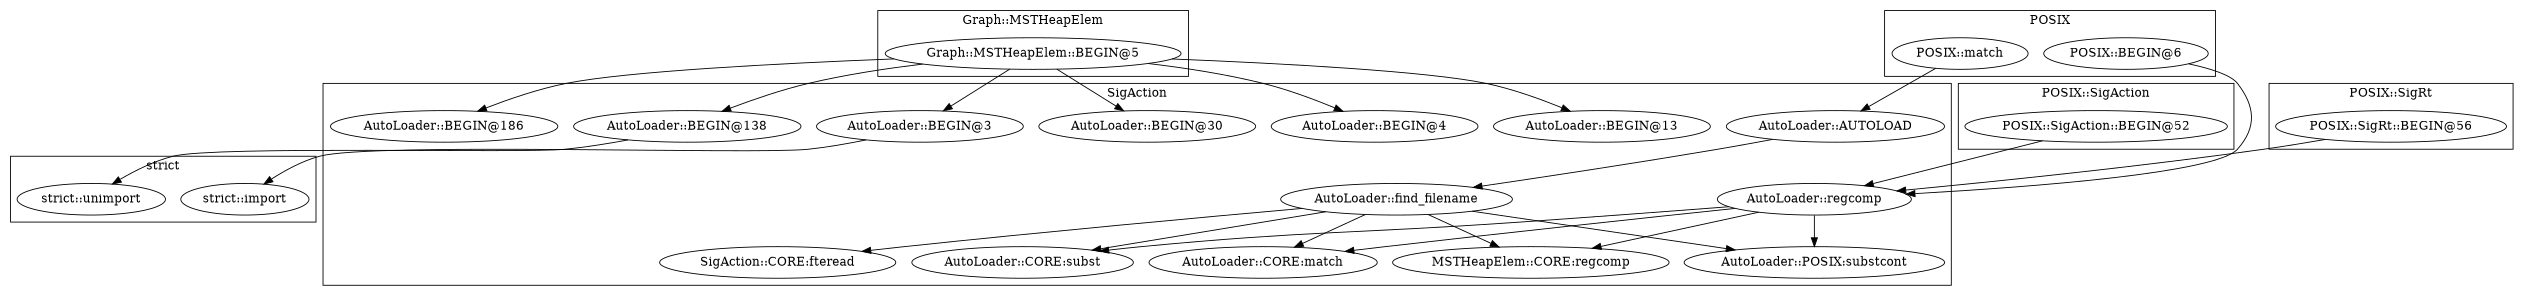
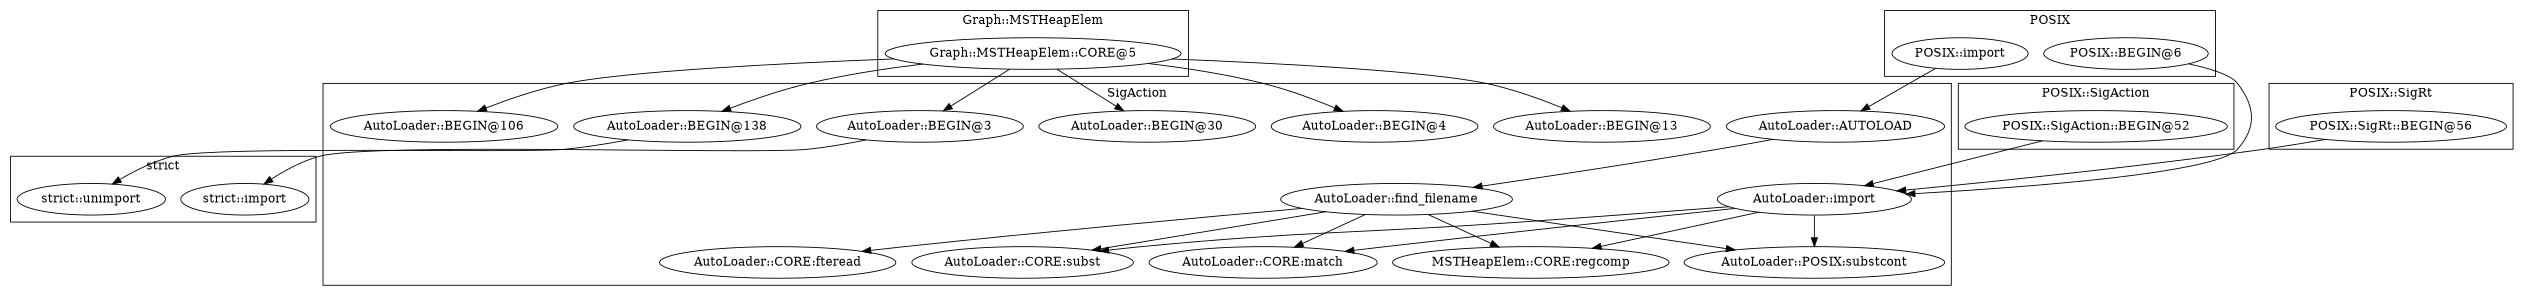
node "Graph::MSTHeapElem::BEGIN@5": label "Graph::MSTHeapElem::BEGIN@5" -> "Graph::MSTHeapElem::CORE@5"
node "POSIX::match": label "POSIX::match" -> "POSIX::import"
node "AutoLoader::BEGIN@186": label "AutoLoader::BEGIN@186" -> "AutoLoader::BEGIN@106"
node "AutoLoader::regcomp": label "AutoLoader::regcomp" -> "AutoLoader::import"
node "SigAction::CORE:fteread": label "SigAction::CORE:fteread" -> "AutoLoader::CORE:fteread"
